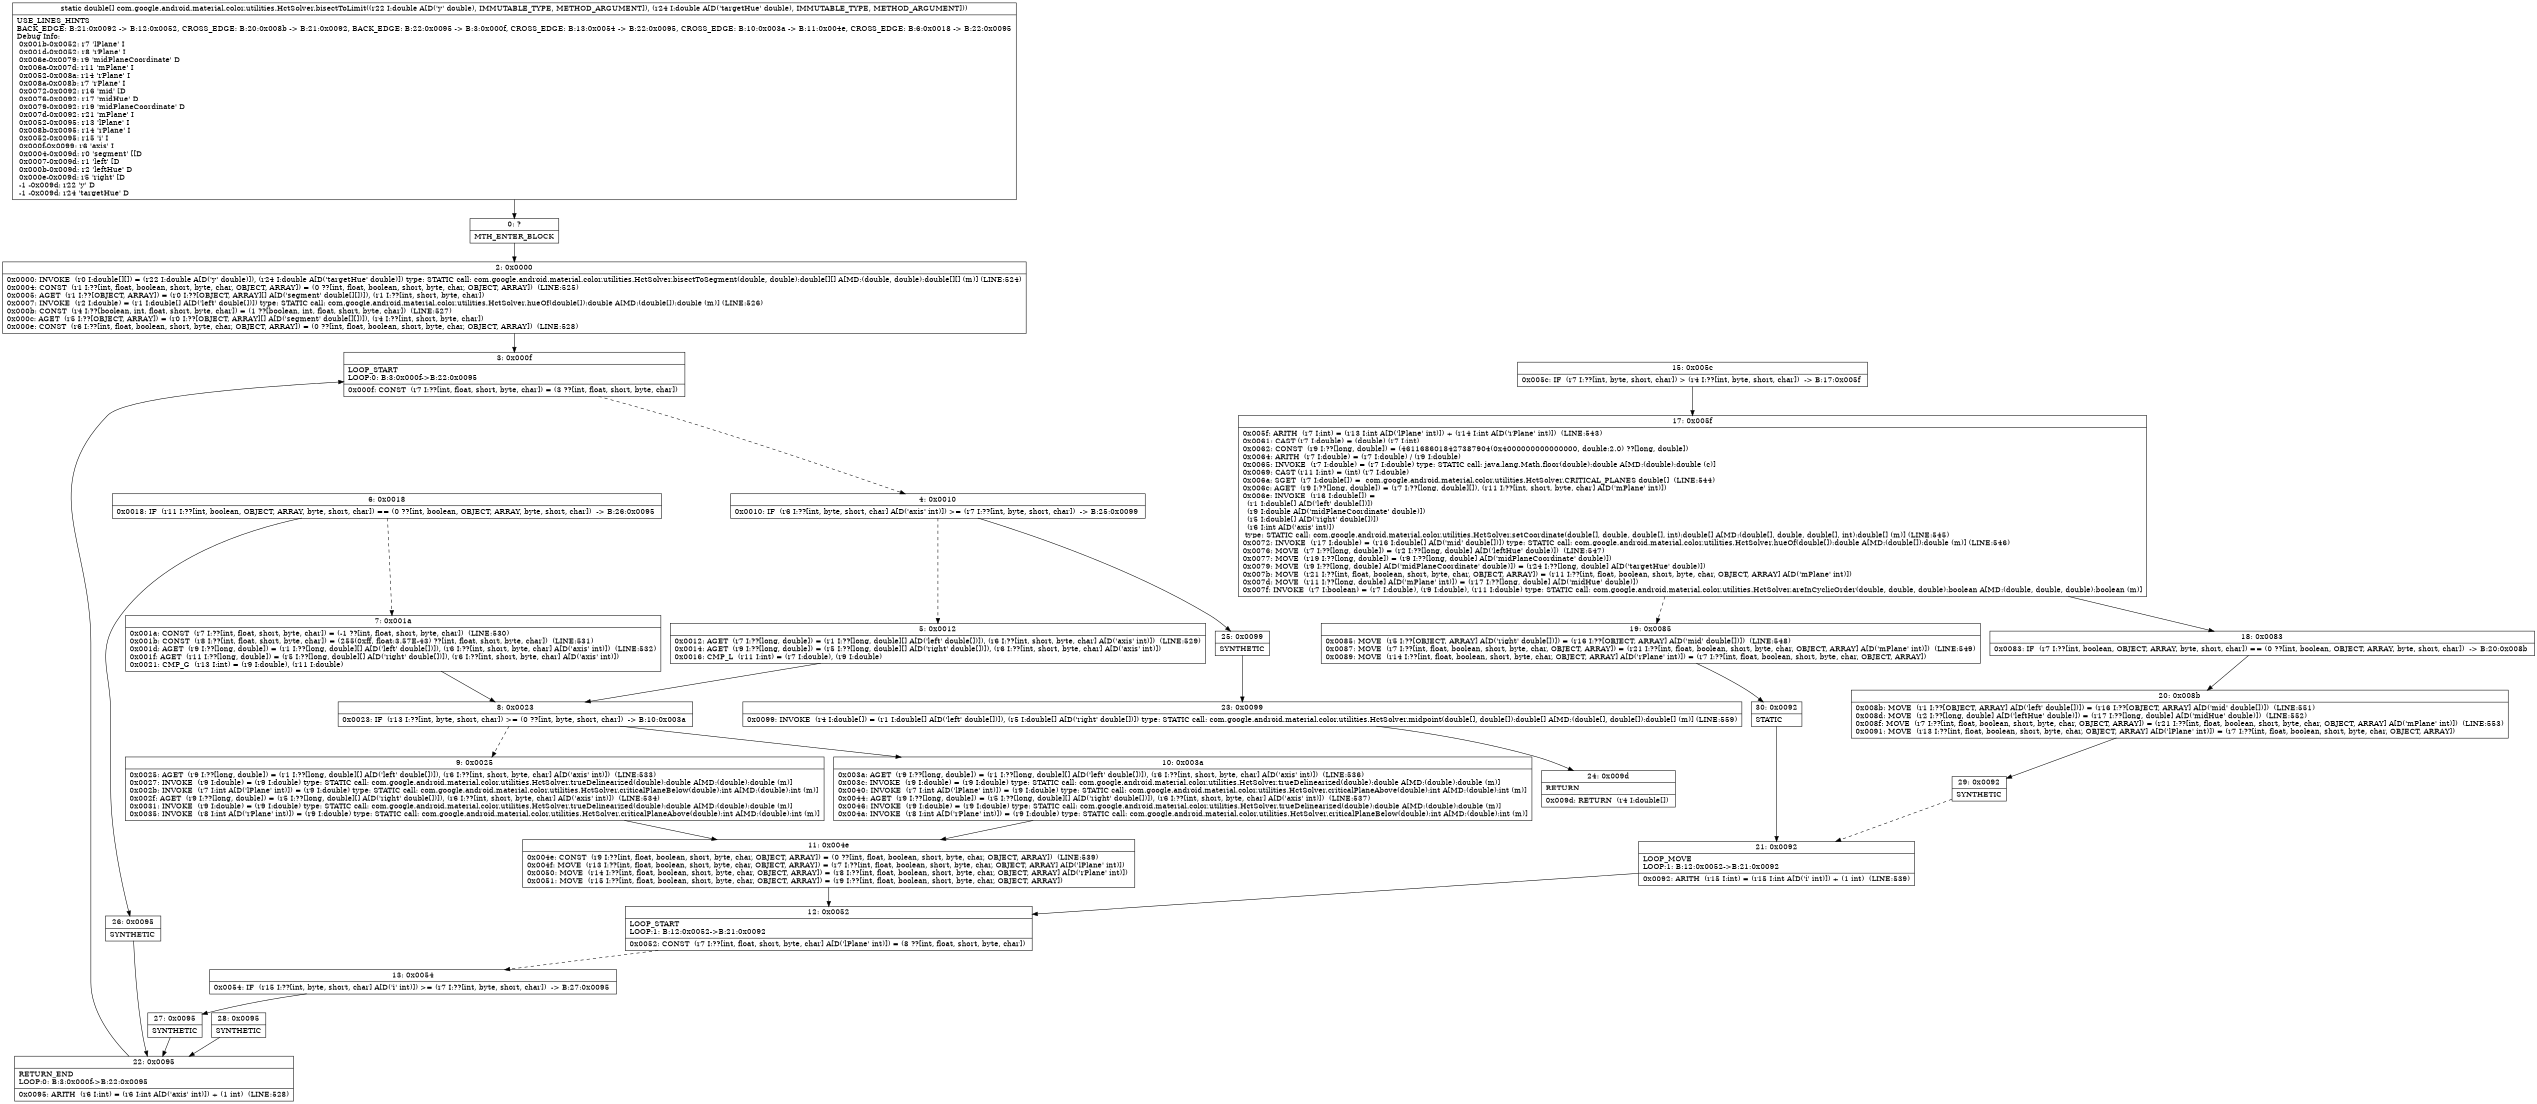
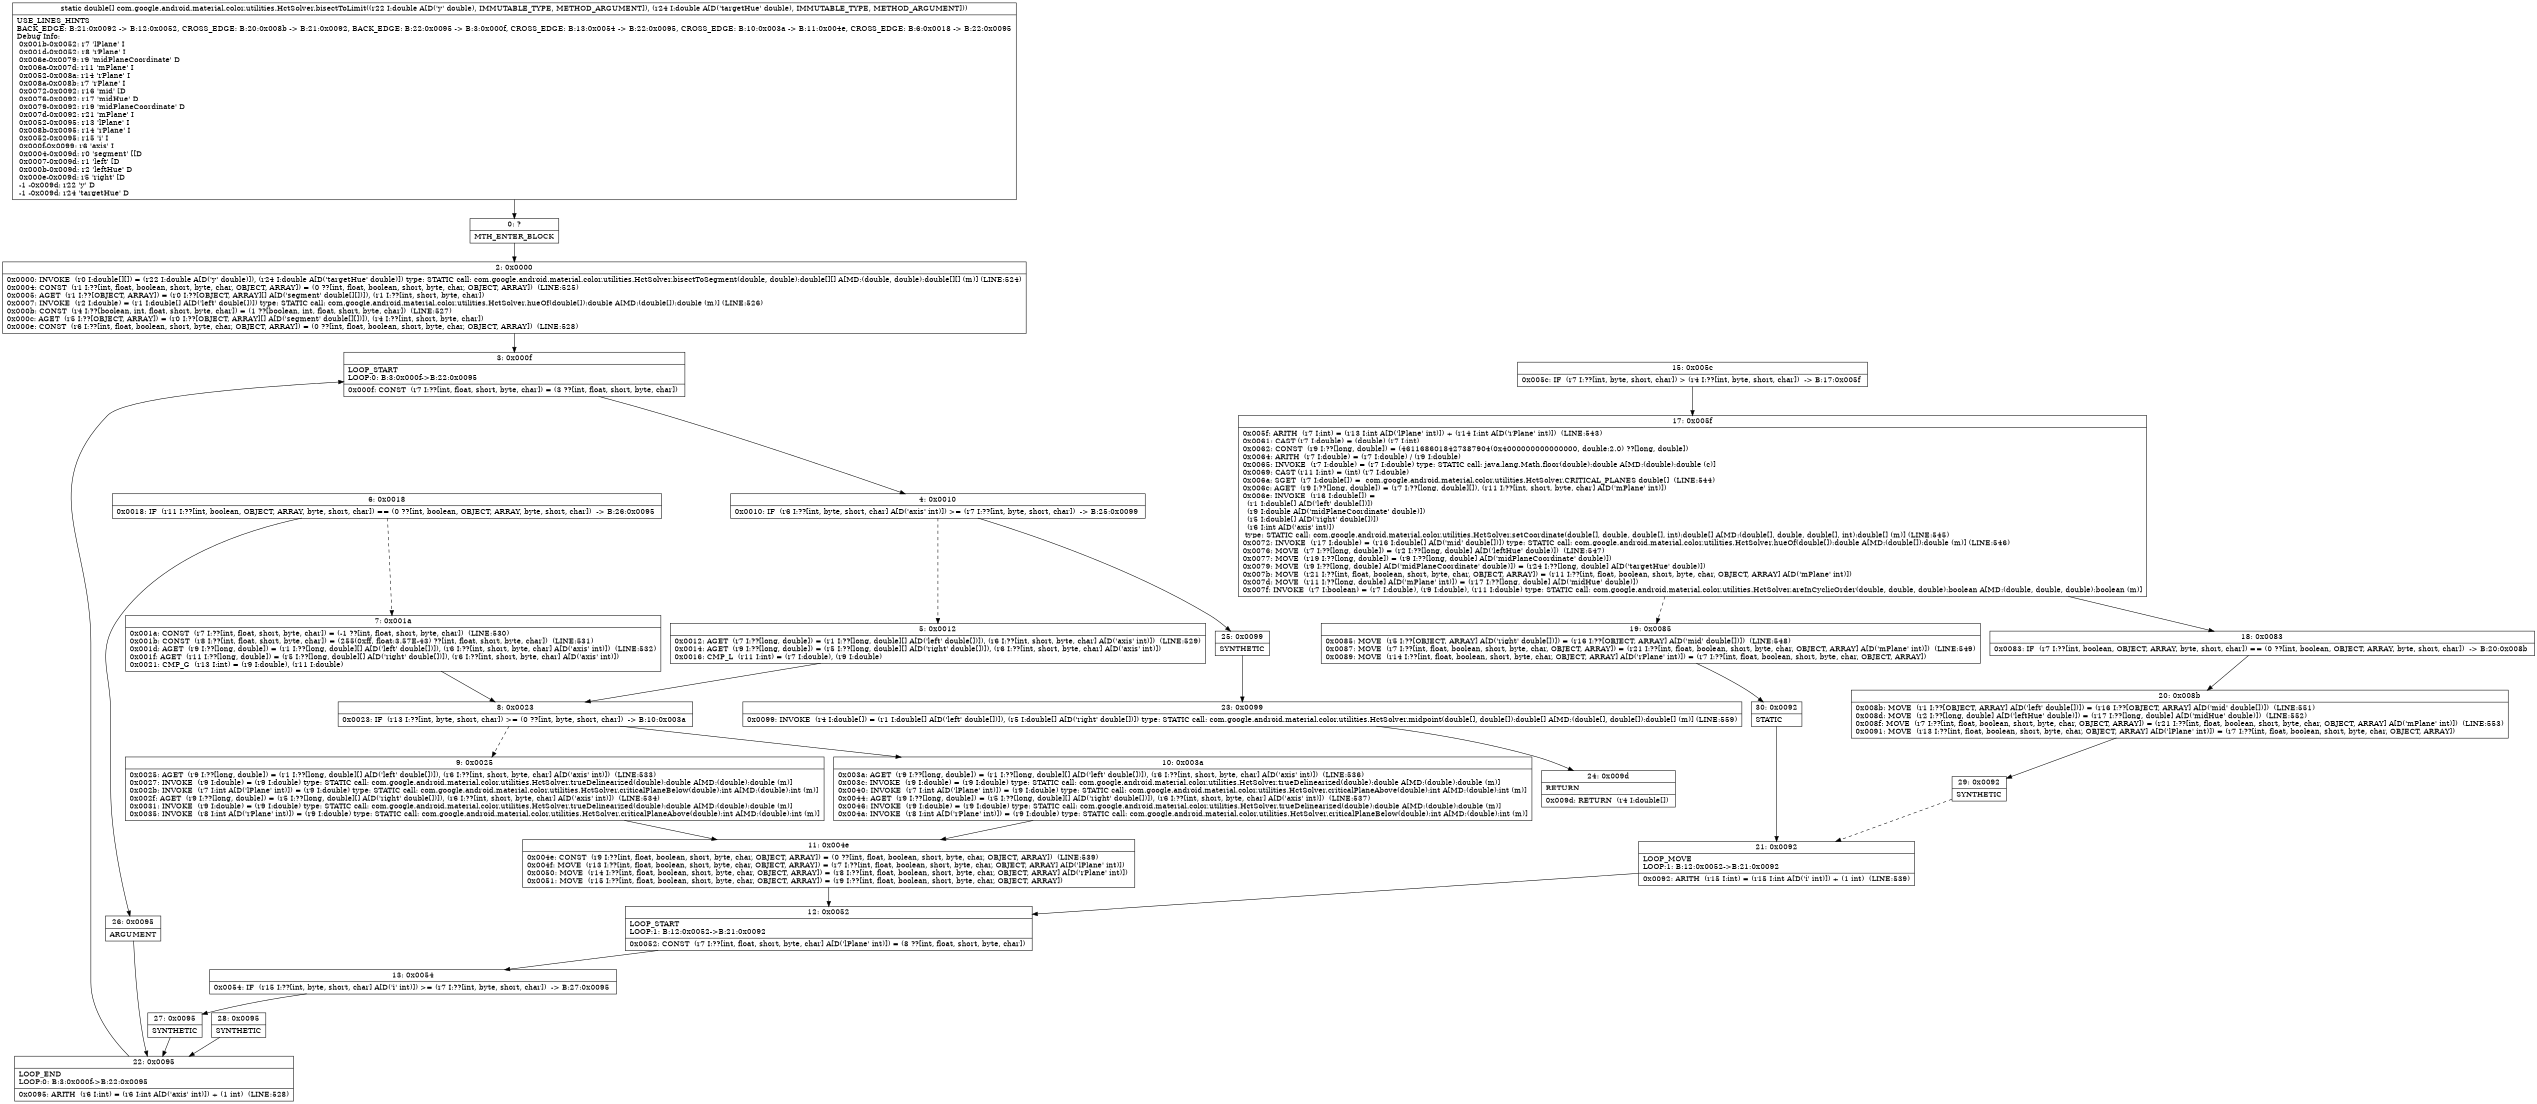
edge "3: 0x000f" -> "4: 0x0010": style dashed -> solid
node "26: 0x0095": text "SYNTHETIC" -> "ARGUMENT"
edge "12: 0x0052" -> "13: 0x0054": style dashed -> solid
node "22: 0x0095": text "RETURN_END" -> "LOOP_END"
